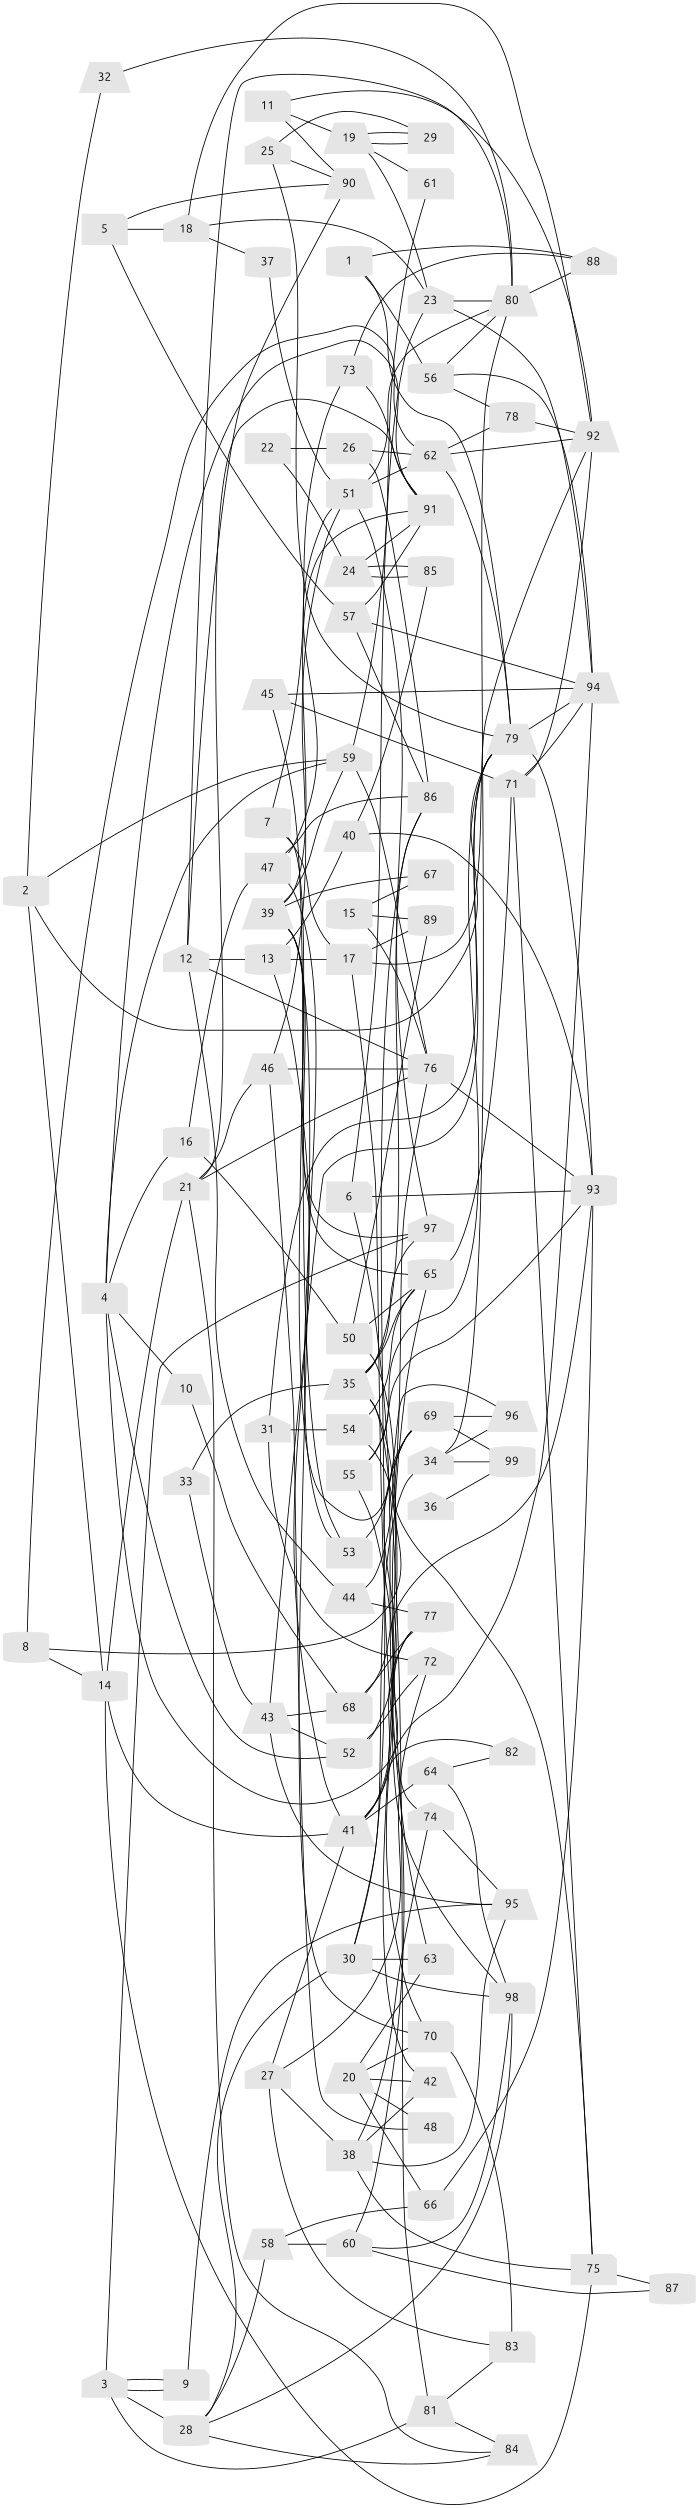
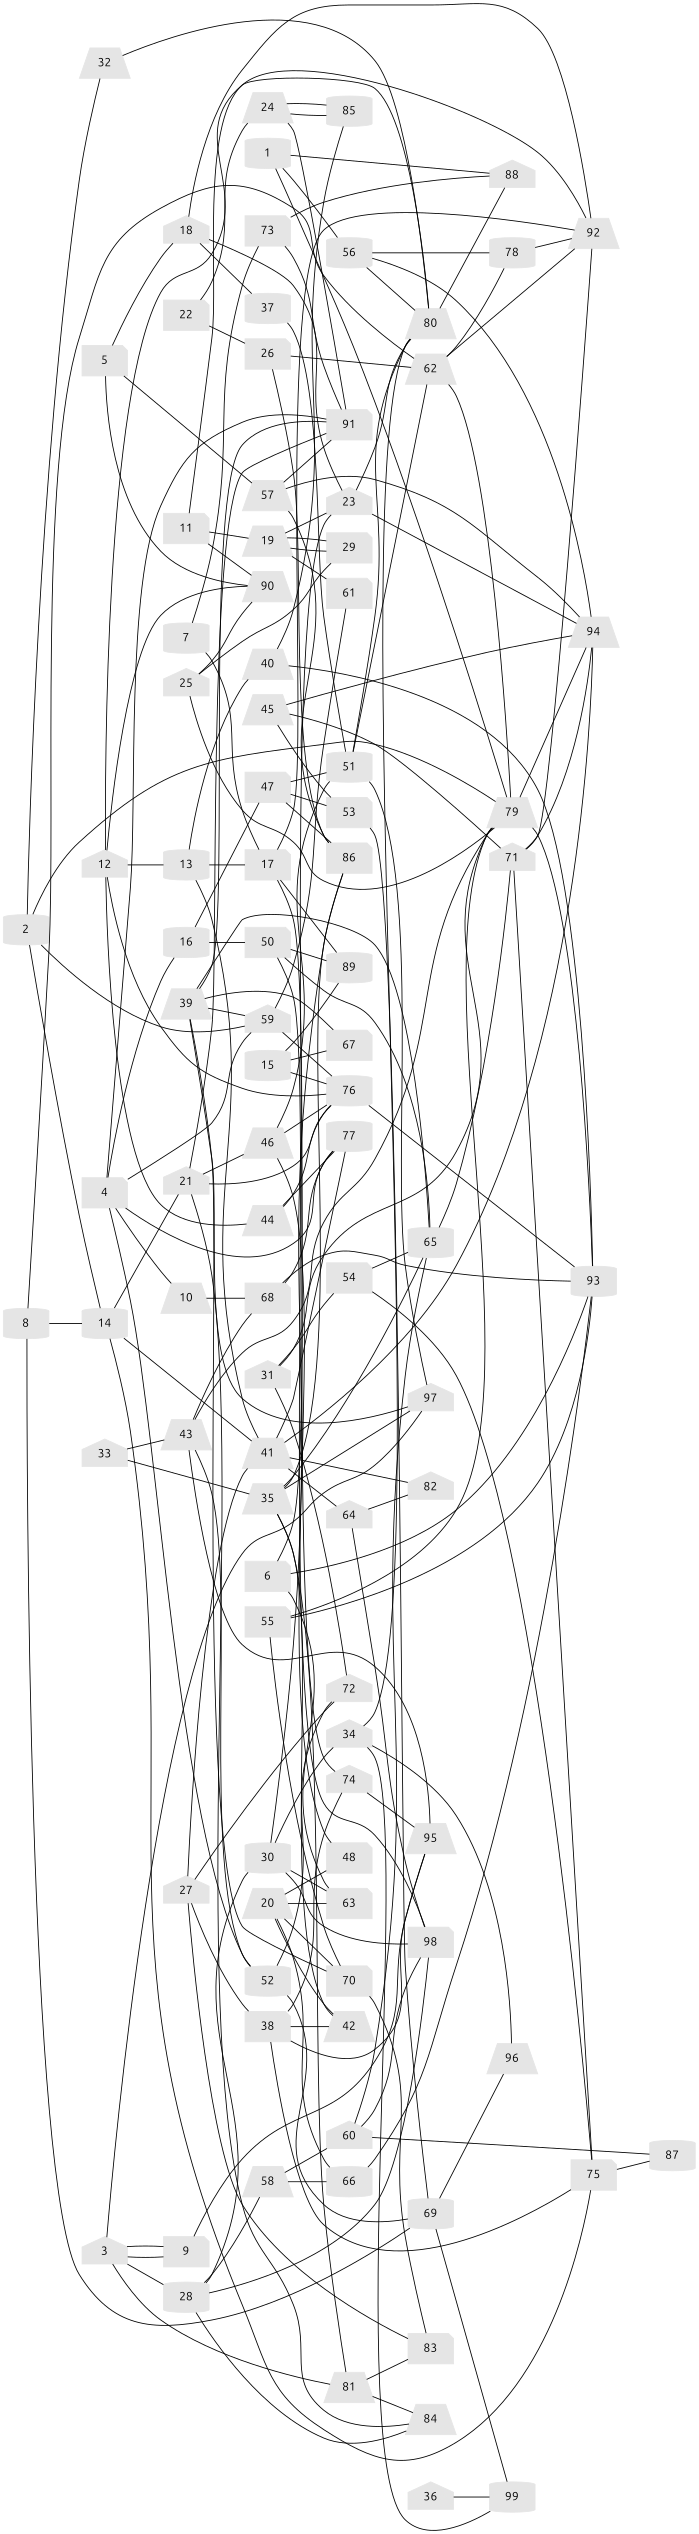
edge "7" -- "96": removed
